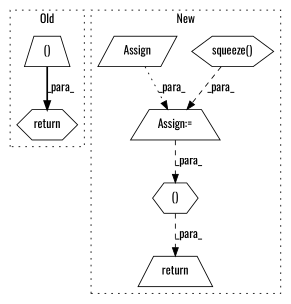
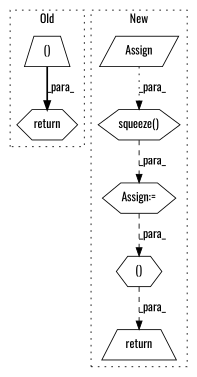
edge "Assign" -> "Assign:=": now "Assign" -> "squeeze()"
node "Assign:=": shape trapezium -> hexagon
